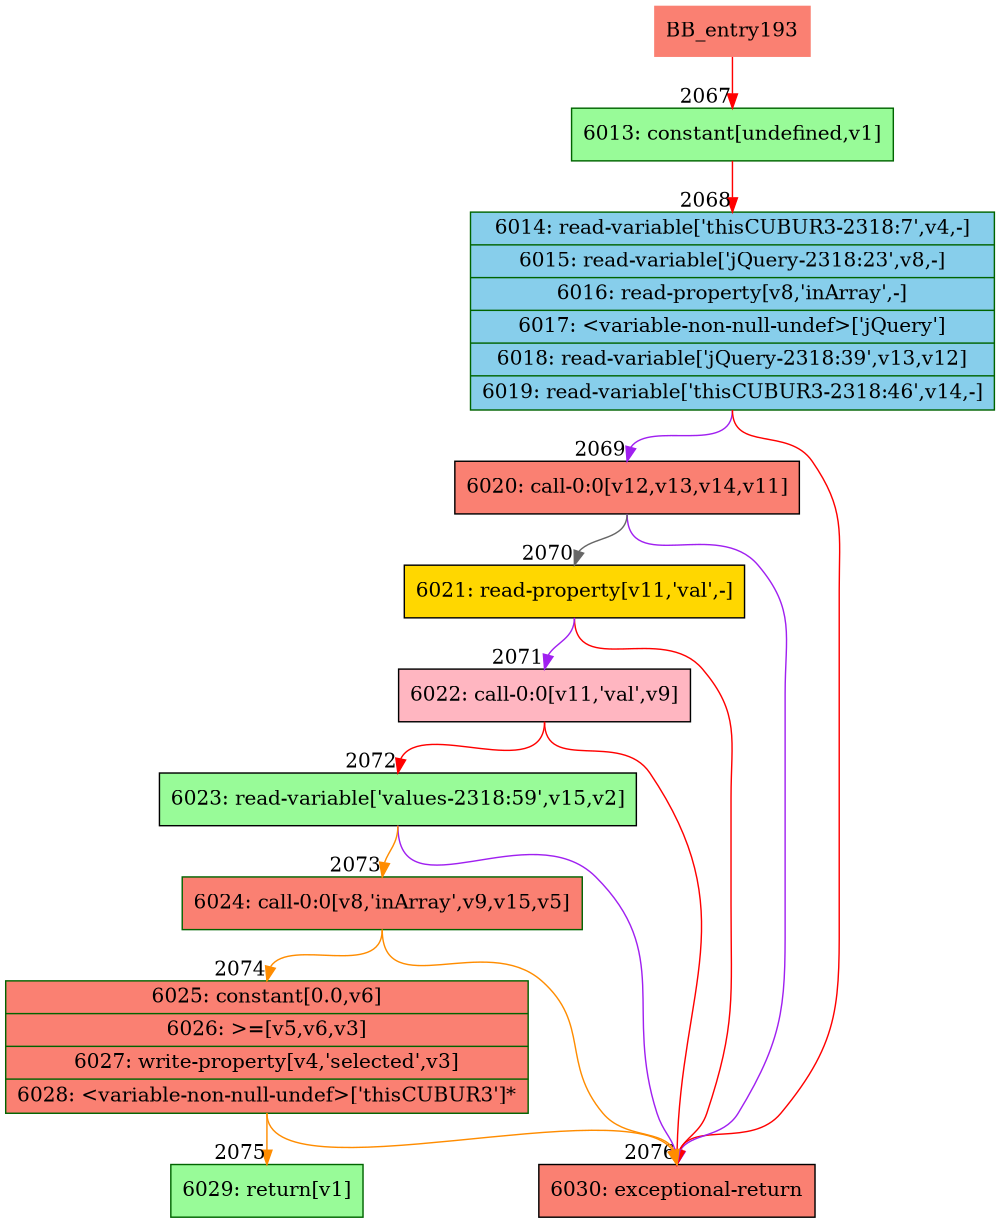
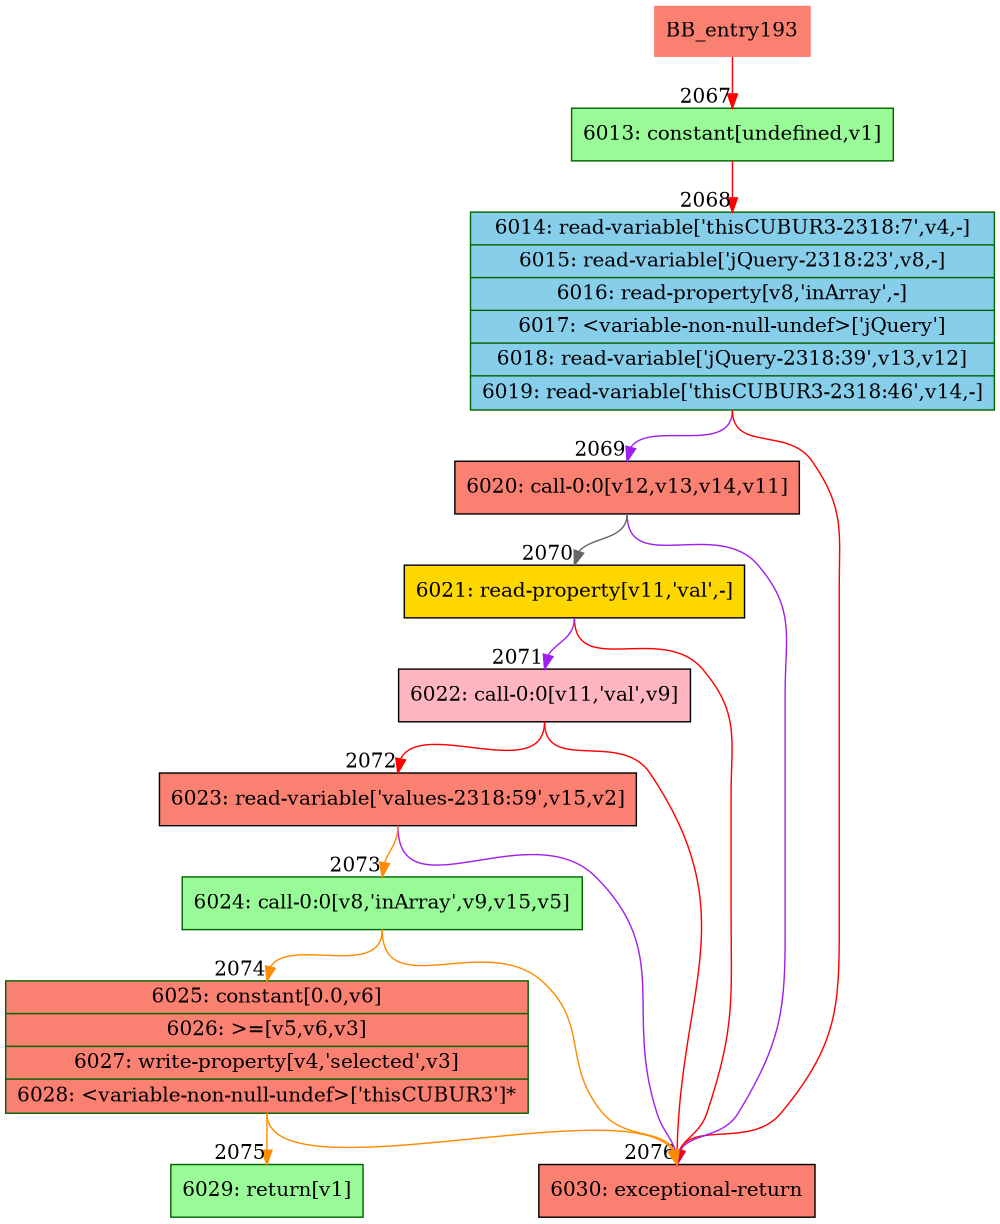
node "6023: read-variable['values-2318:59',v15,v2]": fillcolor palegreen -> salmon
node "6024: call-0:0[v8,'inArray',v9,v15,v5]": fillcolor salmon -> palegreen
